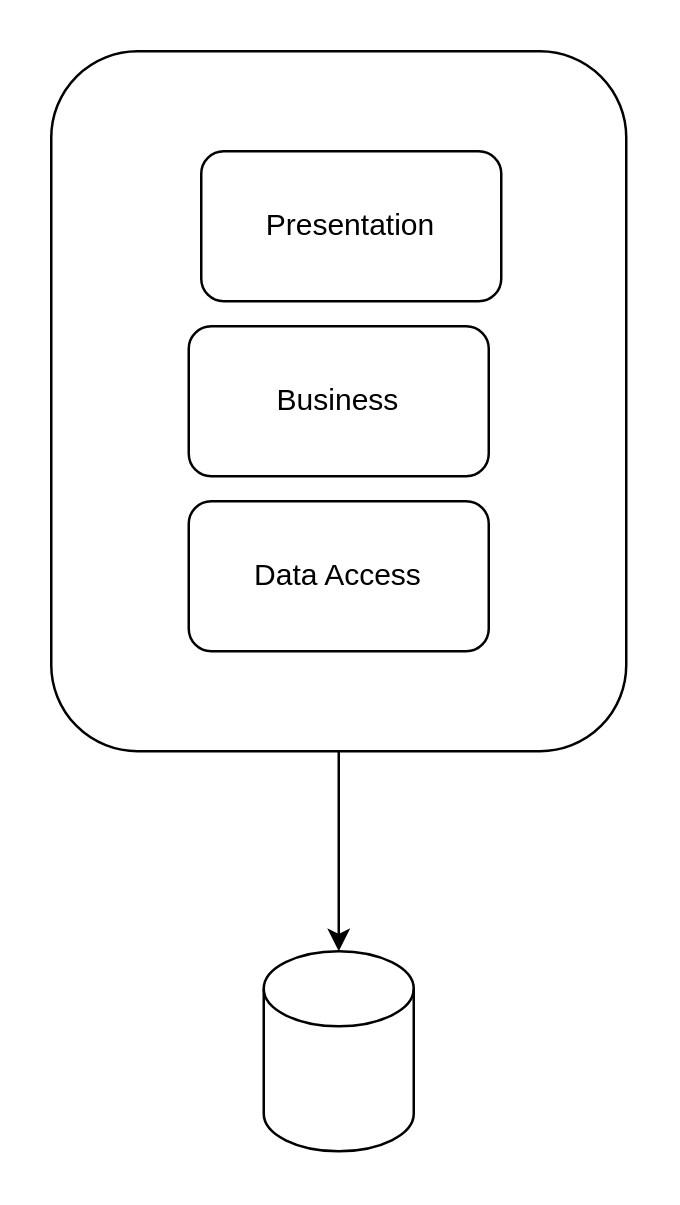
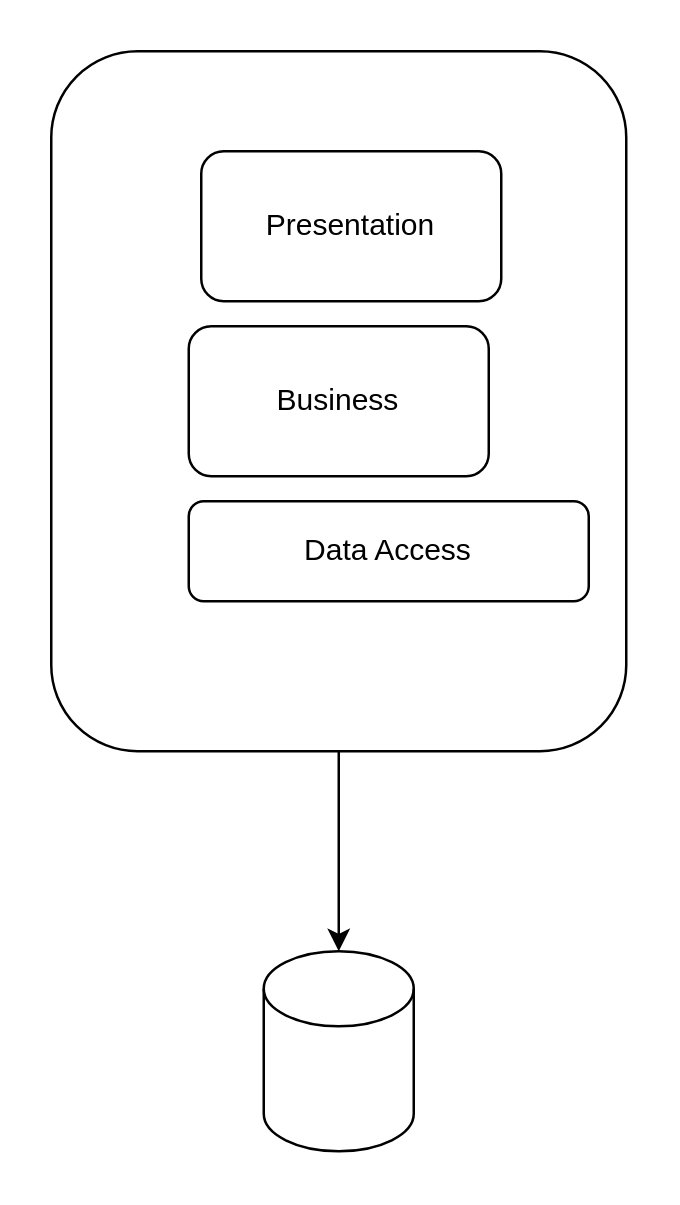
node "Data Access": size 300x150 -> 400x100
